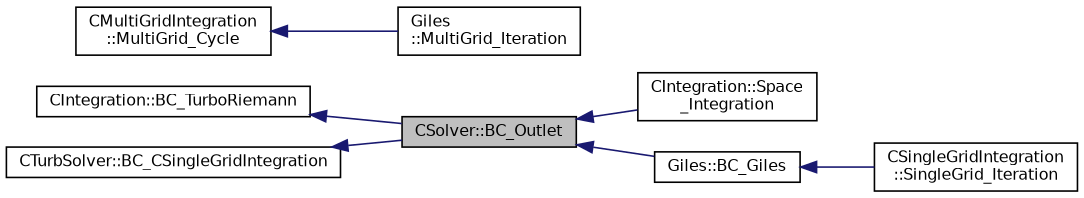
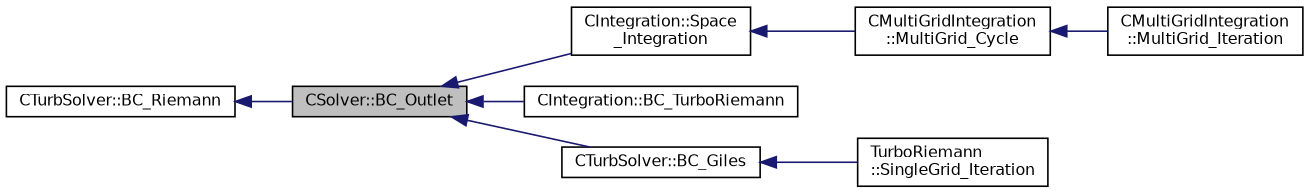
node "Giles ::MultiGrid_Iteration": label "Giles ::MultiGrid_Iteration" -> "CMultiGridIntegration ::MultiGrid_Iteration"
edge "CMultiGridIntegration ::MultiGrid_Cycle" -> "CIntegration::Space _Integration": added
edge "CSolver::BC_Outlet" -> "CIntegration::BC_TurboRiemann": reversed
node "CTurbSolver::BC_CSingleGridIntegration": label "CTurbSolver::BC_CSingleGridIntegration" -> "CTurbSolver::BC_Riemann"
node "Giles::BC_Giles": label "Giles::BC_Giles" -> "CTurbSolver::BC_Giles"
node "CSingleGridIntegration ::SingleGrid_Iteration": label "CSingleGridIntegration ::SingleGrid_Iteration" -> "TurboRiemann ::SingleGrid_Iteration"
